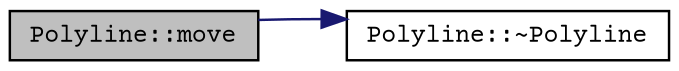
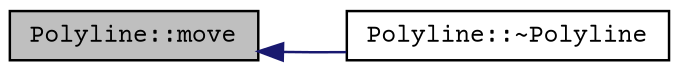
edge "Polyline::move" -> "Polyline::~Polyline": reversed
